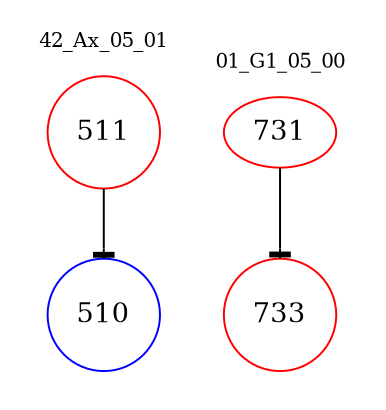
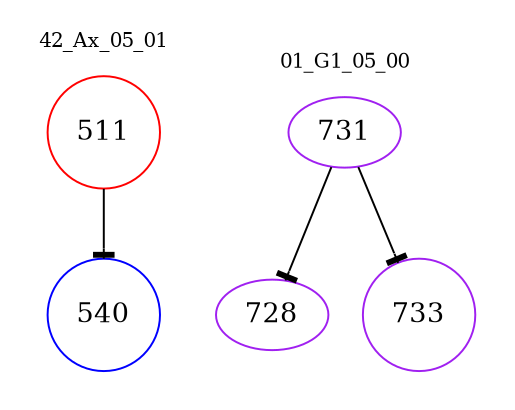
node "731": color red -> purple
node "510": label "510" -> "540"
node "728": added
node "733": color red -> purple
